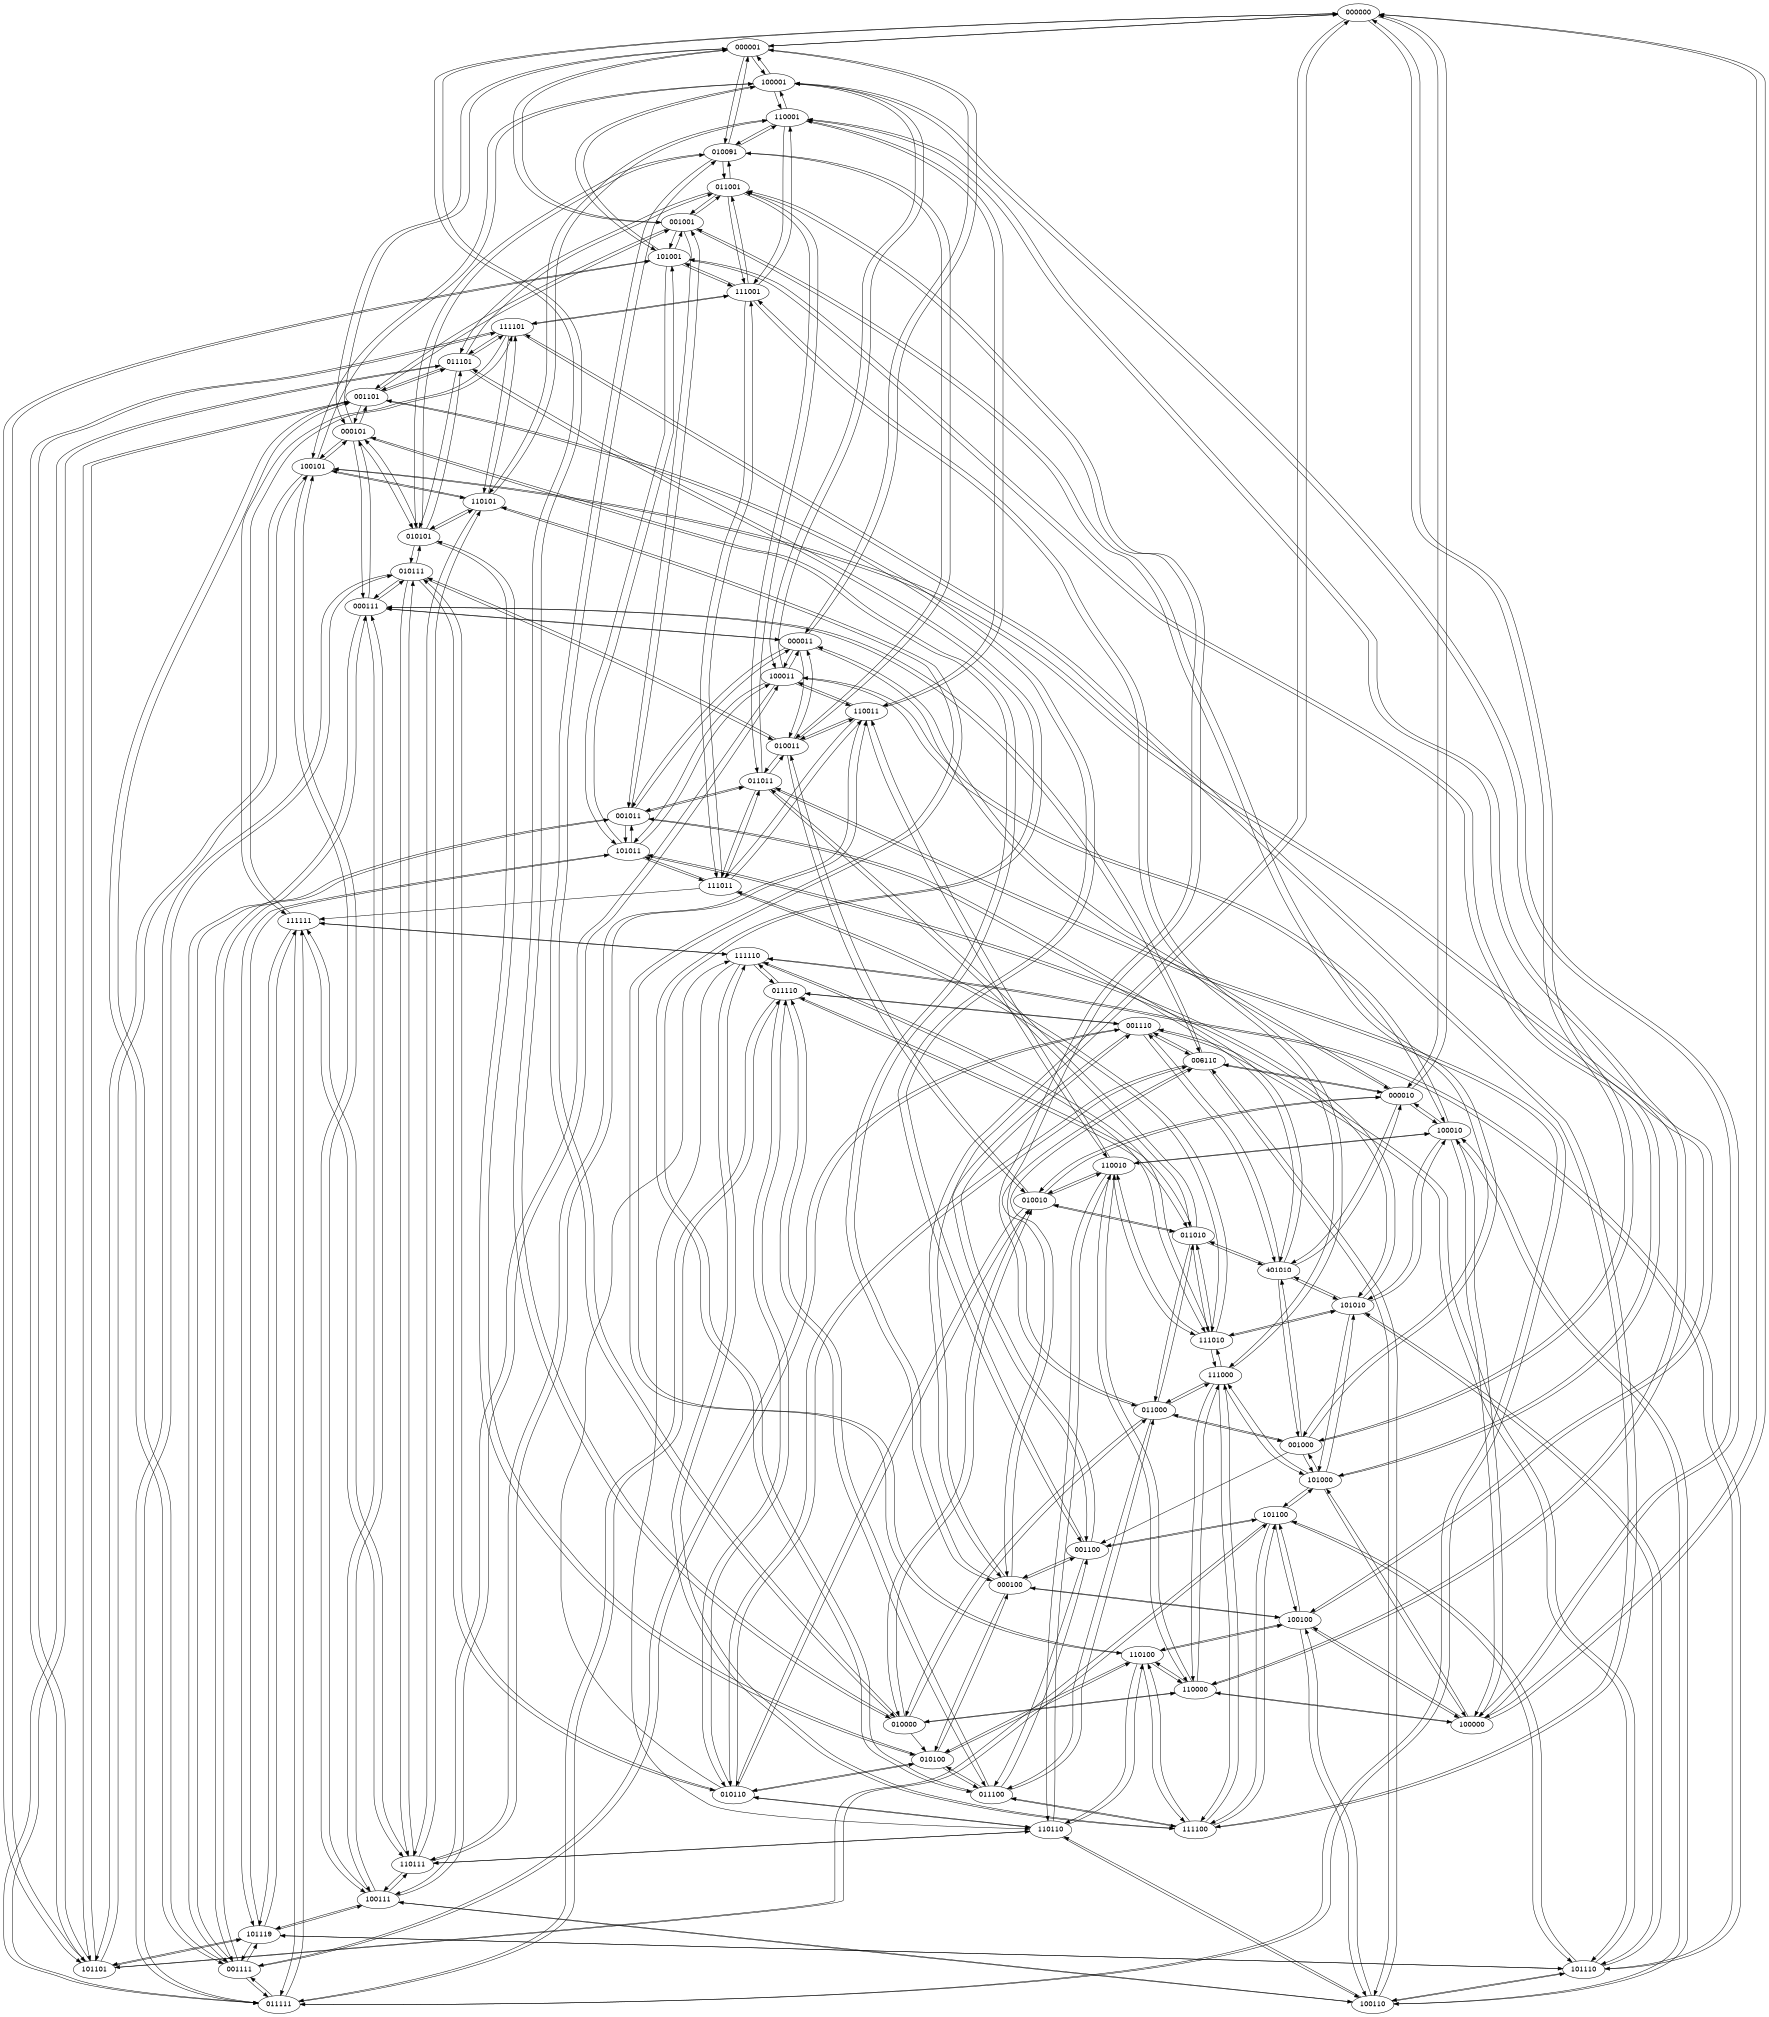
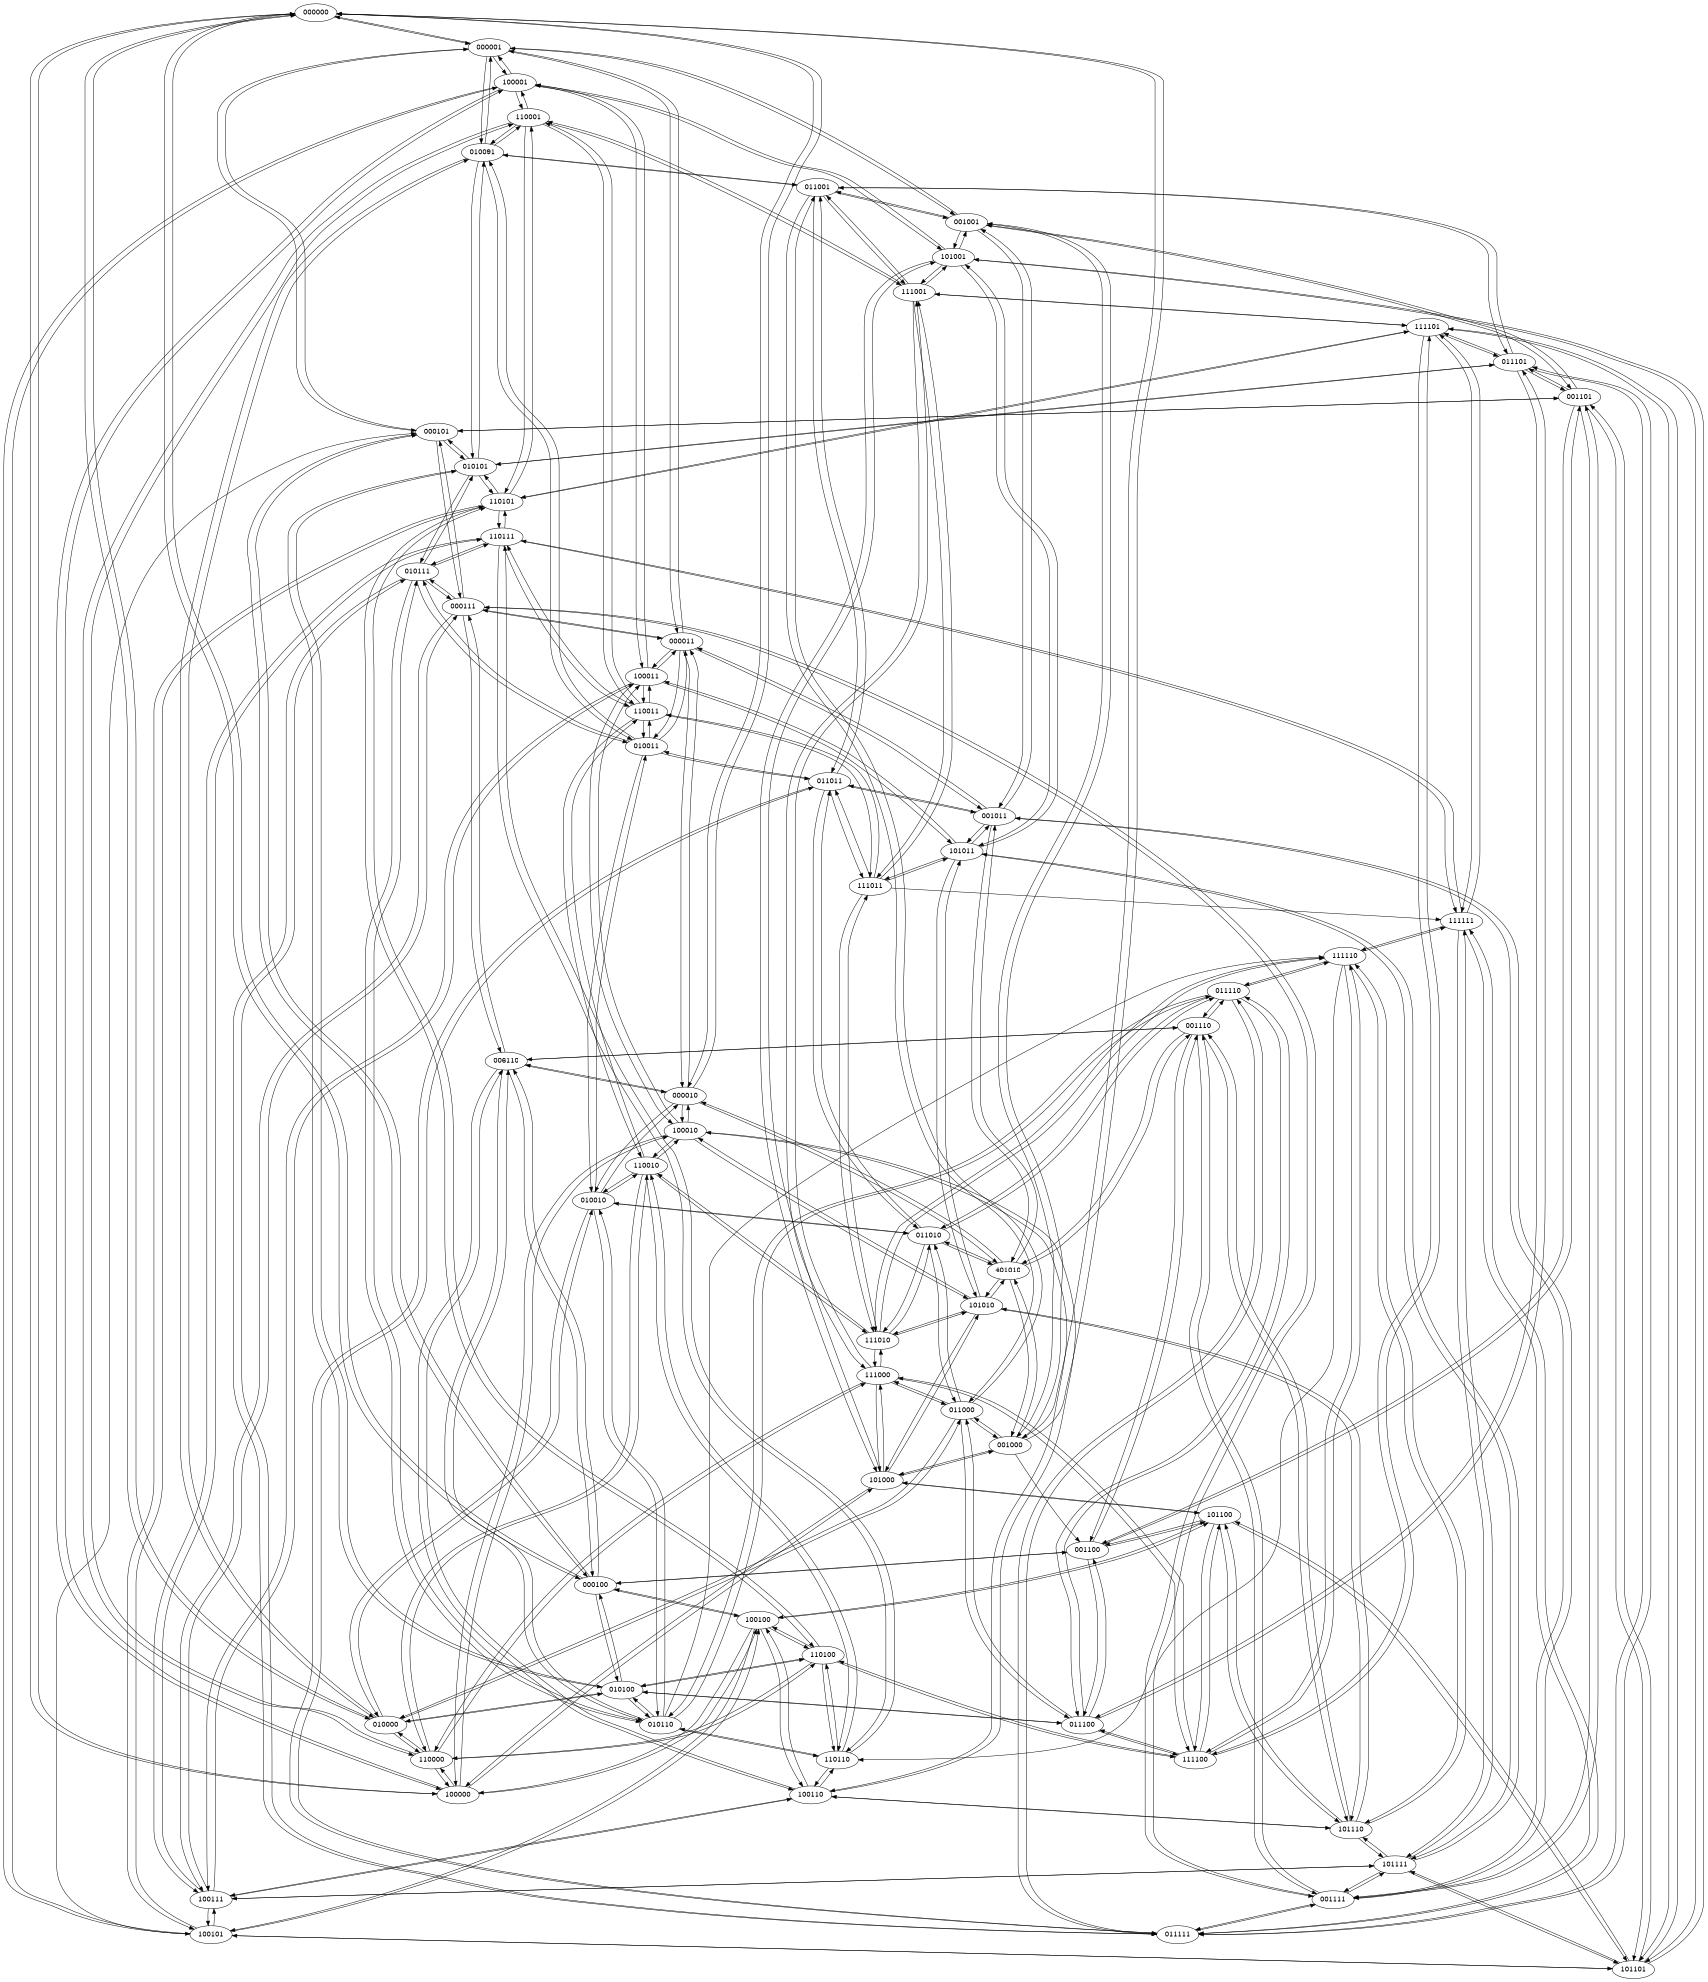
edge "000101" -> "100101": removed
edge "010100" -> "010000": added
node "101119": label "101119" -> "101111"
